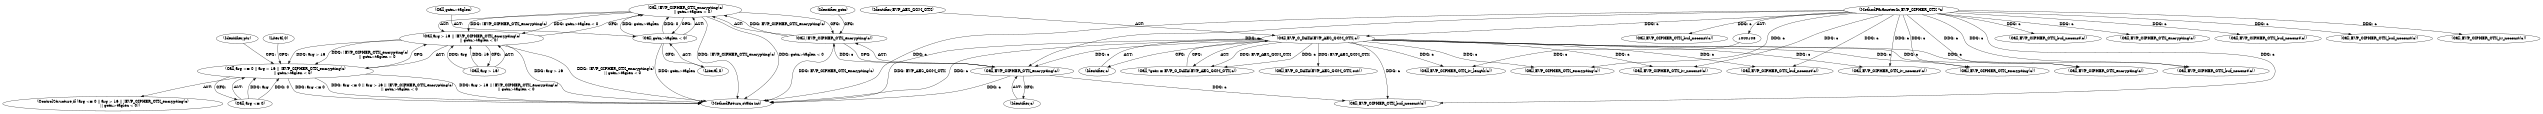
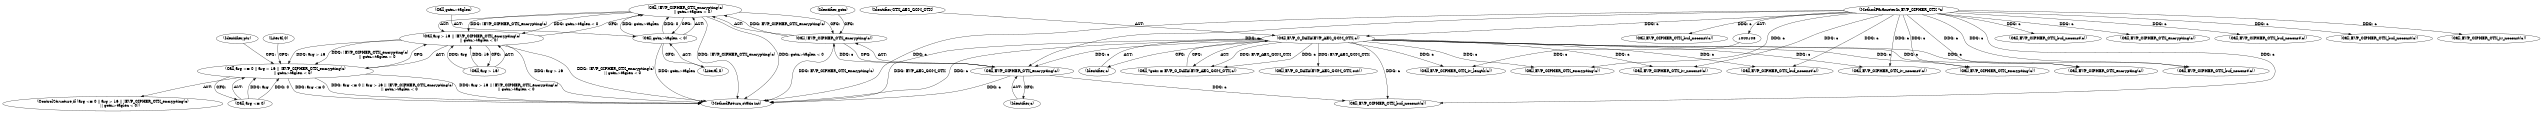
node "(Identifier,EVP_AES_GCM_CTX)": label "(Identifier,EVP_AES_GCM_CTX)" -> "(Identifier,CTX_AES_GCM_CTX)"
